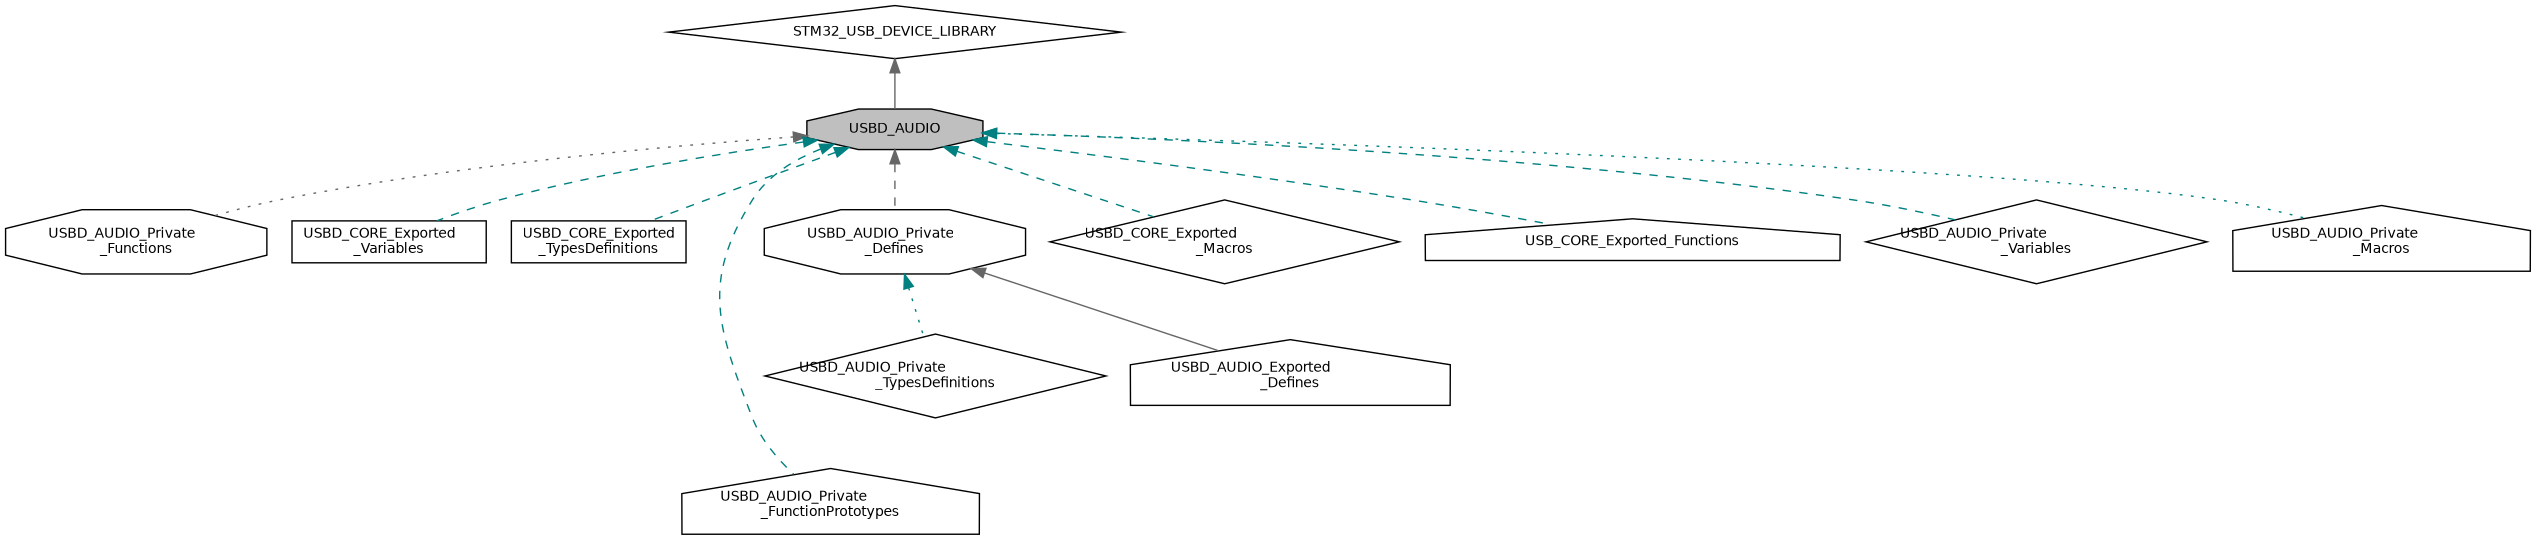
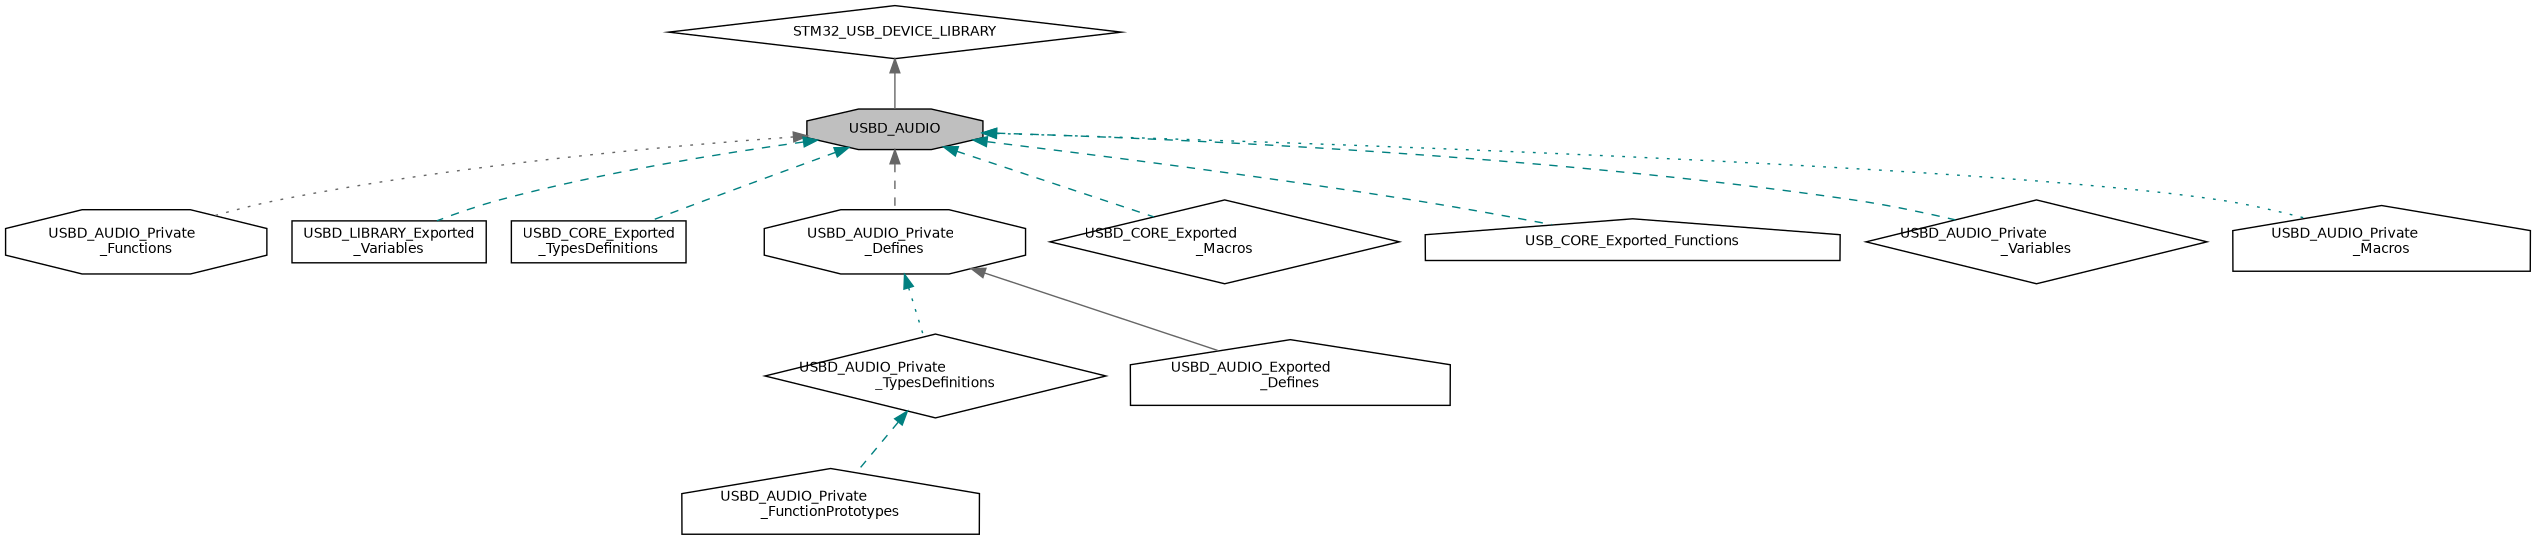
node "USBD_CORE_Exported _Variables": label "USBD_CORE_Exported _Variables" -> "USBD_LIBRARY_Exported _Variables"
edge "USBD_AUDIO_Private _FunctionPrototypes" -> "USBD_AUDIO": now "USBD_AUDIO_Private _FunctionPrototypes" -> "USBD_AUDIO_Private _TypesDefinitions"
